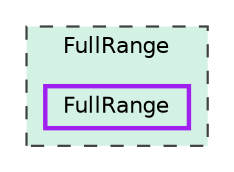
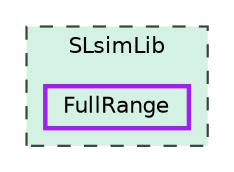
cluster "FullRange": label "FullRange" -> "SLsimLib"
